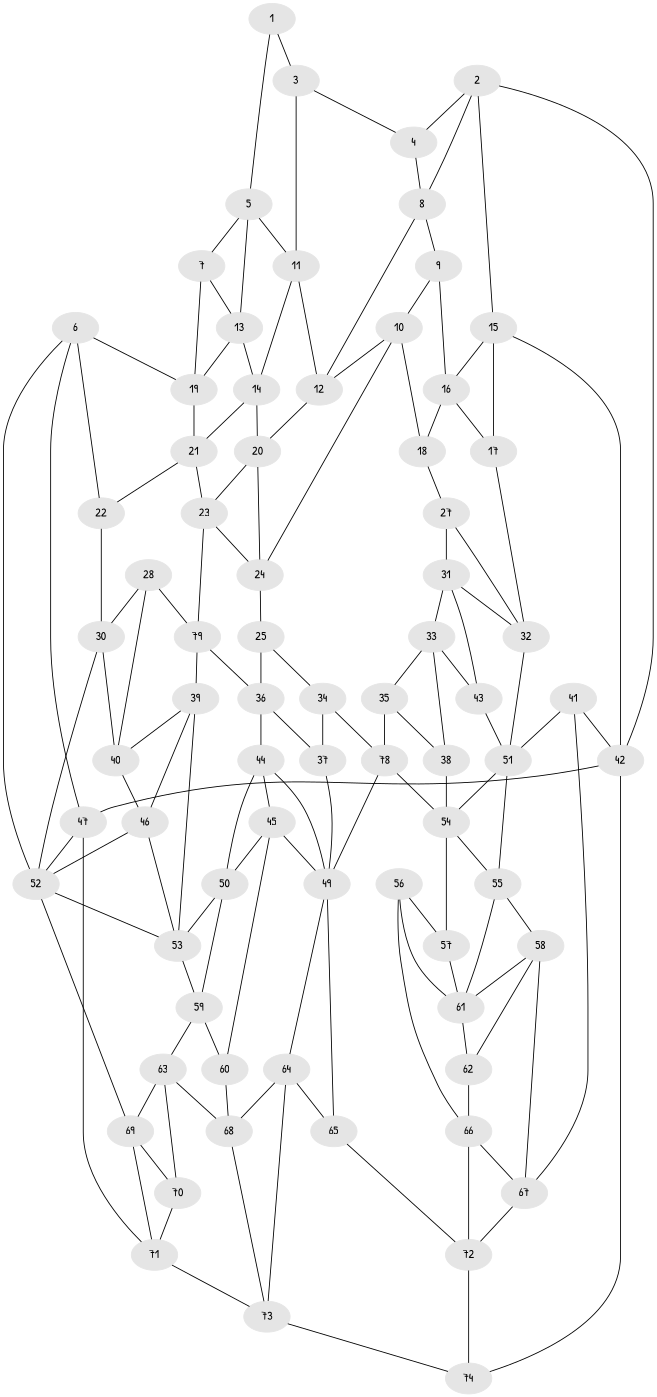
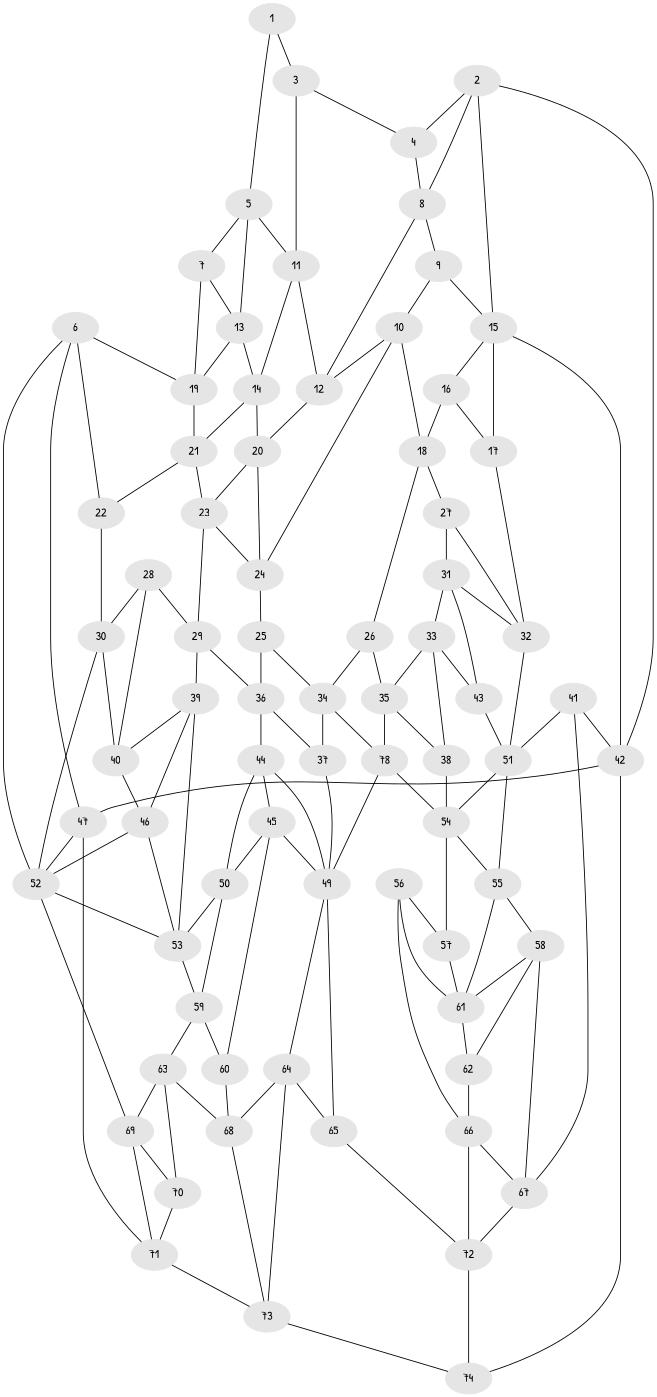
edge "9" -- "16": now "9" -- "15"
node "79": label "79" -> "29"
node "26": added
